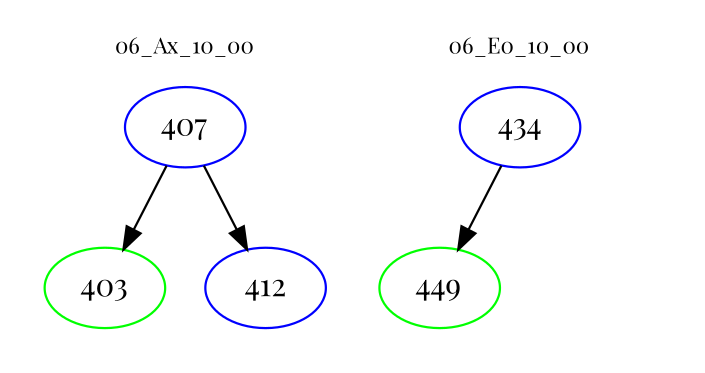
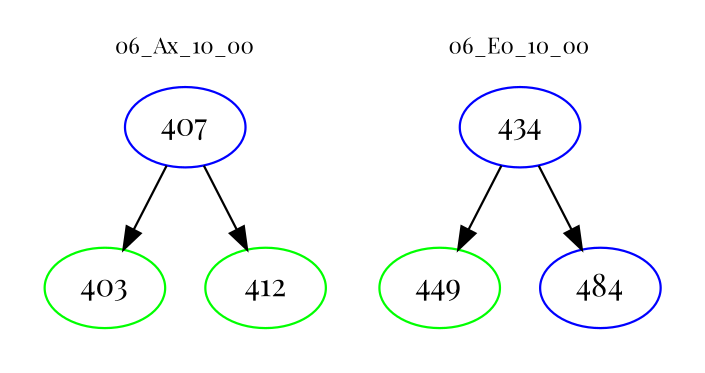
node "412": color blue -> green
node "484": added
